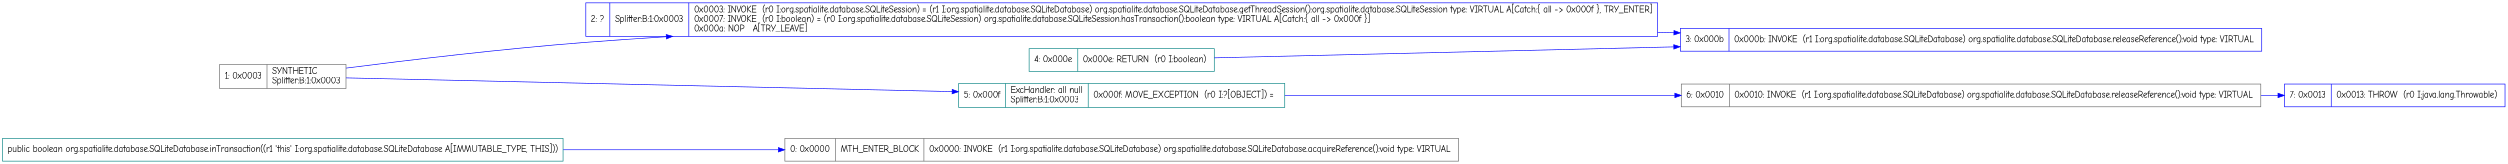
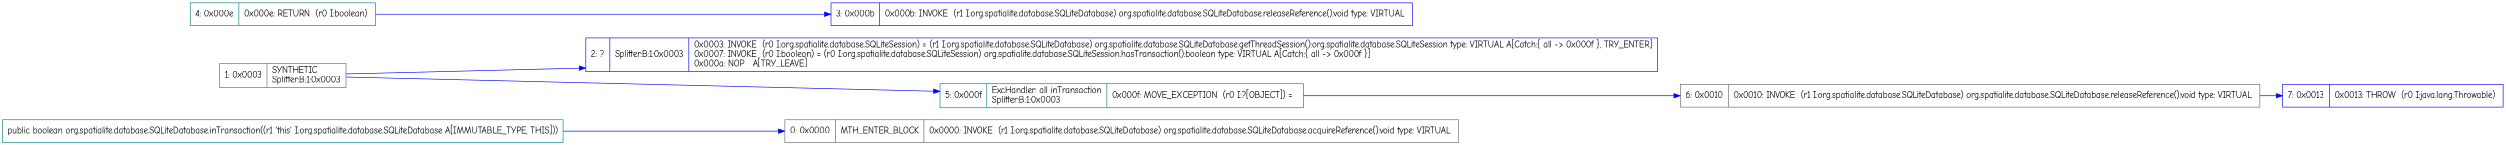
edge "2: ?" -> "3: 0x000b": removed
node "5: 0x000f": text "ExcHandler: all null" -> "ExcHandler: all inTransaction"
